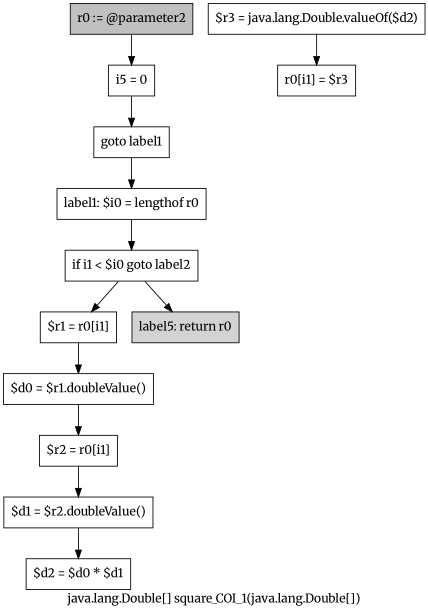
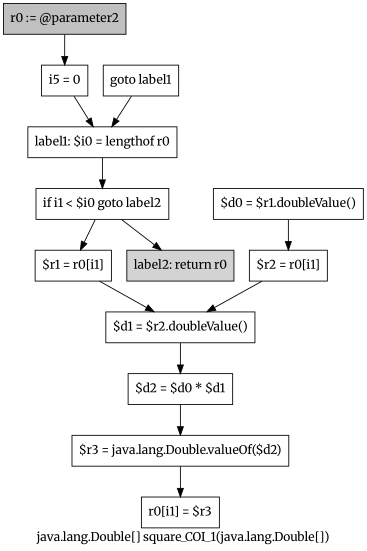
edge "i5 = 0" -> "goto label1": now "i5 = 0" -> "label1: $i0 = lengthof r0"
node "label5: return r0": label "label5: return r0" -> "label2: return r0"
edge "$r1 = r0[i1]" -> "$d0 = $r1.doubleValue()": now "$r1 = r0[i1]" -> "$d1 = $r2.doubleValue()"
edge "$d2 = $d0 * $d1" -> "$r3 = java.lang.Double.valueOf($d2)": added
